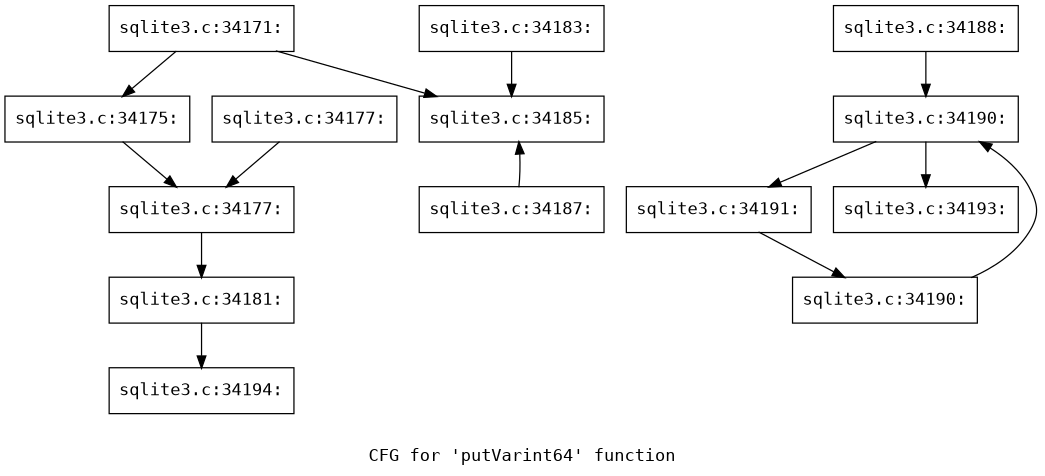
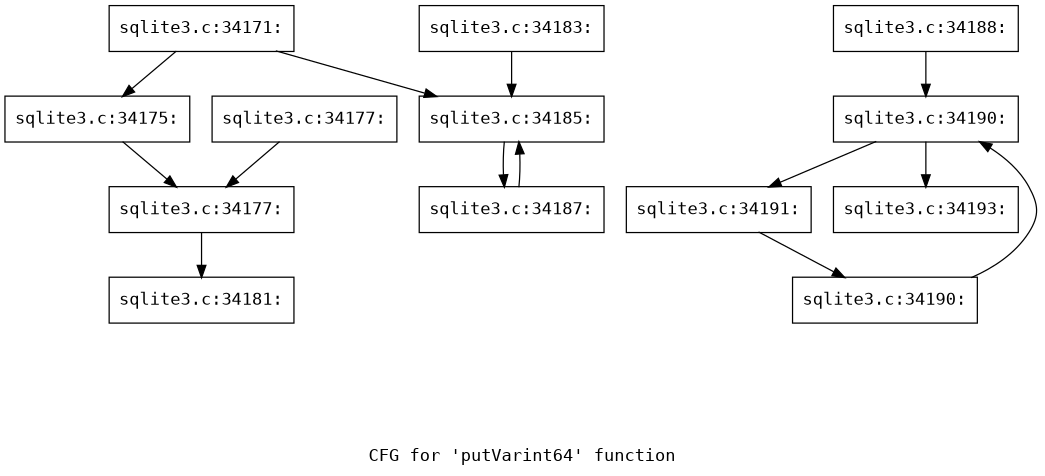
edge "sqlite3.c:34185:" -> "sqlite3.c:34187:": added
node "sqlite3.c:34194:": removed
